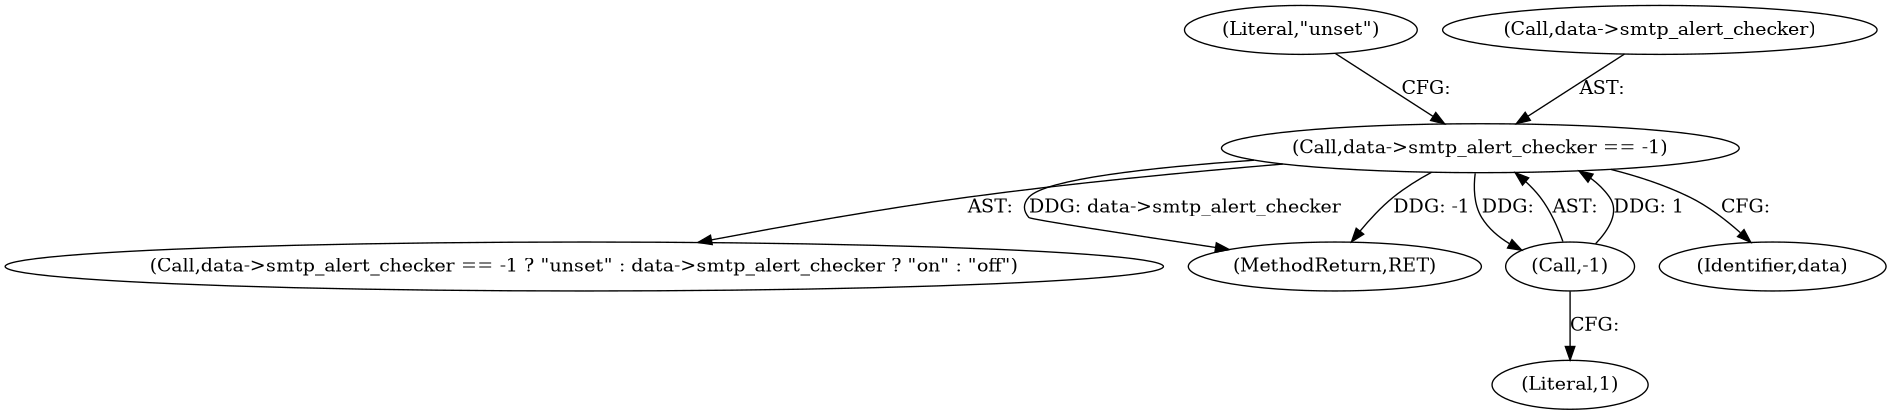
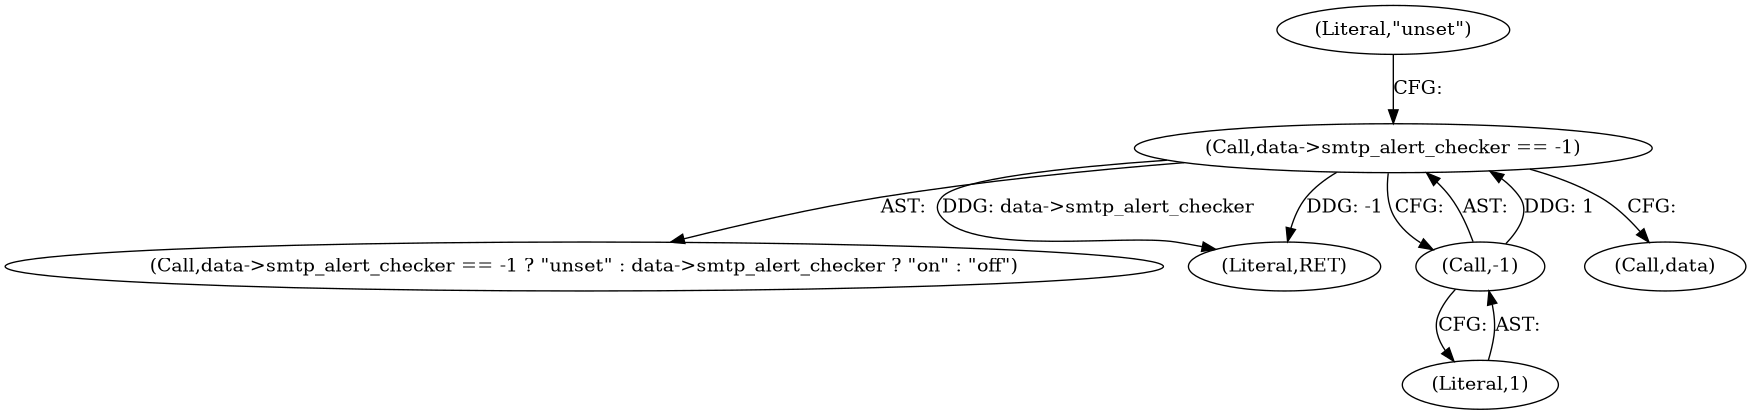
node "(Call,data->smtp_alert_checker)": removed
edge "(Call,data->smtp_alert_checker == -1)" -> "(Call,-1)": label "DDG: " -> "CFG: "
node "(MethodReturn,RET)": label "(MethodReturn,RET)" -> "(Literal,RET)"
node "(Identifier,data)": label "(Identifier,data)" -> "(Call,data)"
edge "(Literal,1)" -> "(Call,-1)": added, label "AST:"
